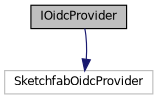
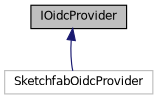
edge "IOidcProvider" -> "SketchfabOidcProvider": reversed
